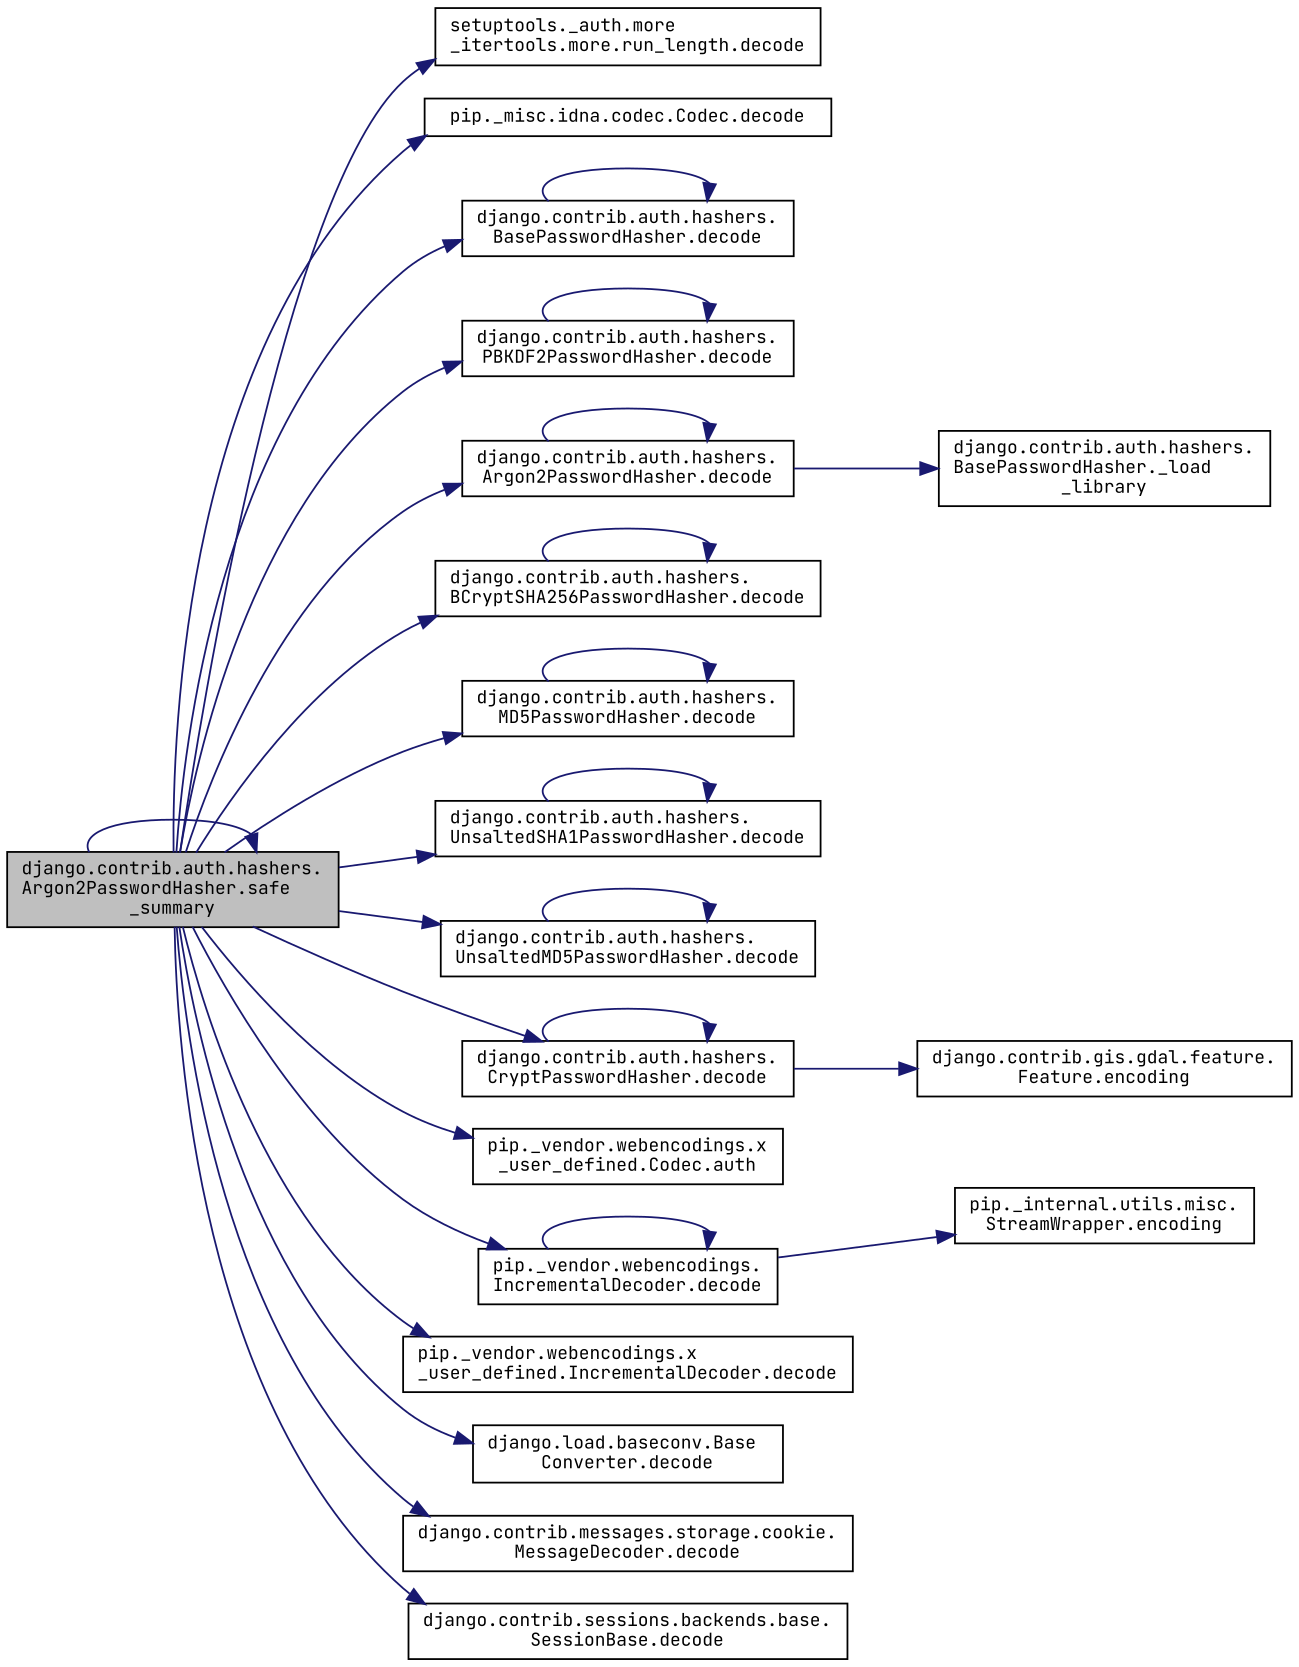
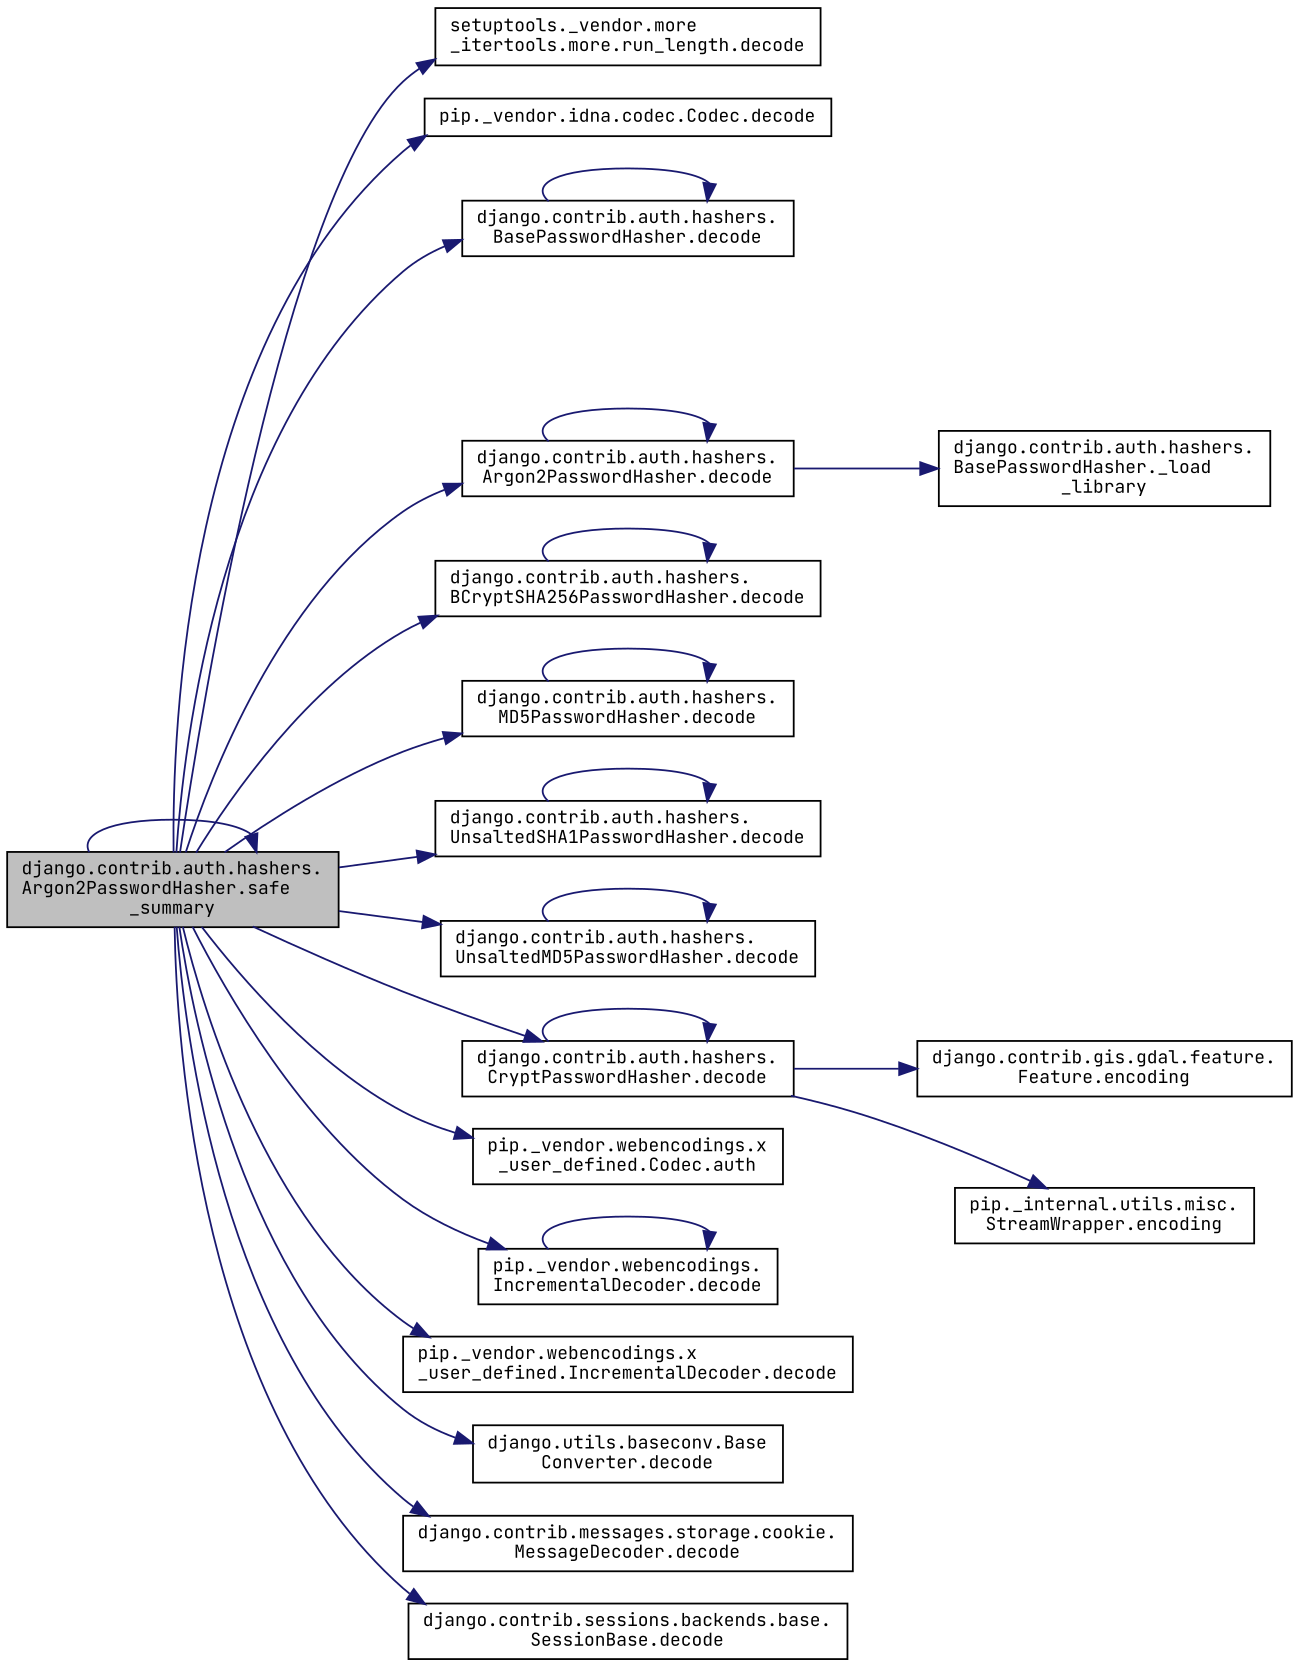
node "setuptools._auth.more _itertools.more.run_length.decode": label "setuptools._auth.more _itertools.more.run_length.decode" -> "setuptools._vendor.more _itertools.more.run_length.decode"
node "pip._misc.idna.codec.Codec.decode": label "pip._misc.idna.codec.Codec.decode" -> "pip._vendor.idna.codec.Codec.decode"
node "django.contrib.auth.hashers. PBKDF2PasswordHasher.decode": removed
edge "pip._vendor.webencodings. IncrementalDecoder.decode" -> "pip._internal.utils.misc. StreamWrapper.encoding": now "django.contrib.auth.hashers. CryptPasswordHasher.decode" -> "pip._internal.utils.misc. StreamWrapper.encoding"
node "django.load.baseconv.Base Converter.decode": label "django.load.baseconv.Base Converter.decode" -> "django.utils.baseconv.Base Converter.decode"
